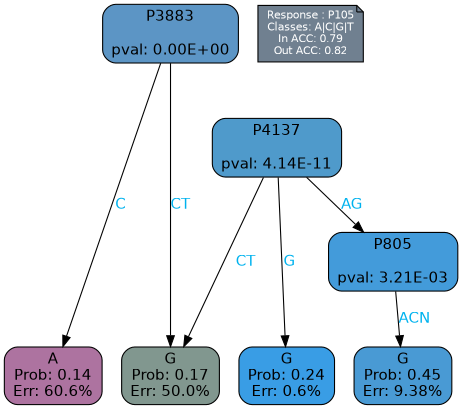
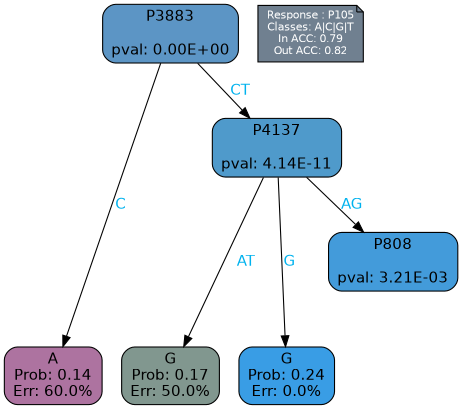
edge "P3883 pval: 0.00E+00" -> "G Prob: 0.17 Err: 50.0%": now "P3883 pval: 0.00E+00" -> "P4137 pval: 4.14E-11"
edge "P4137 pval: 4.14E-11" -> "G Prob: 0.17 Err: 50.0%": label "CT" -> "AT"
node "P805 pval: 3.21E-03": label "P805 pval: 3.21E-03" -> "P808 pval: 3.21E-03"
node "A Prob: 0.14 Err: 60.6%": label "A Prob: 0.14 Err: 60.6%" -> "A Prob: 0.14 Err: 60.0%"
node "G Prob: 0.24 Err: 0.6%": label "G Prob: 0.24 Err: 0.6%" -> "G Prob: 0.24 Err: 0.0%"
node "G Prob: 0.45 Err: 9.38%": removed
